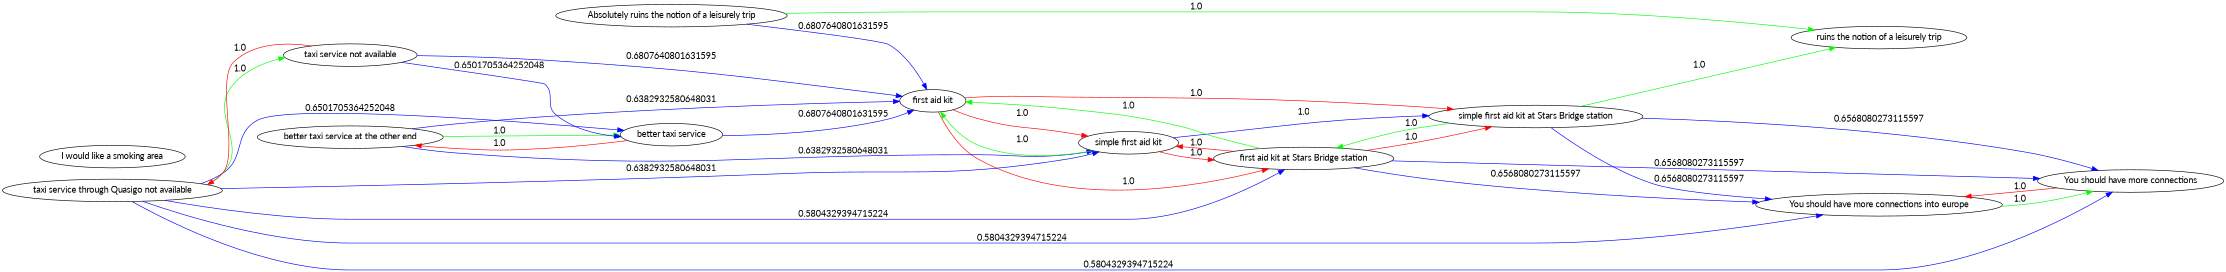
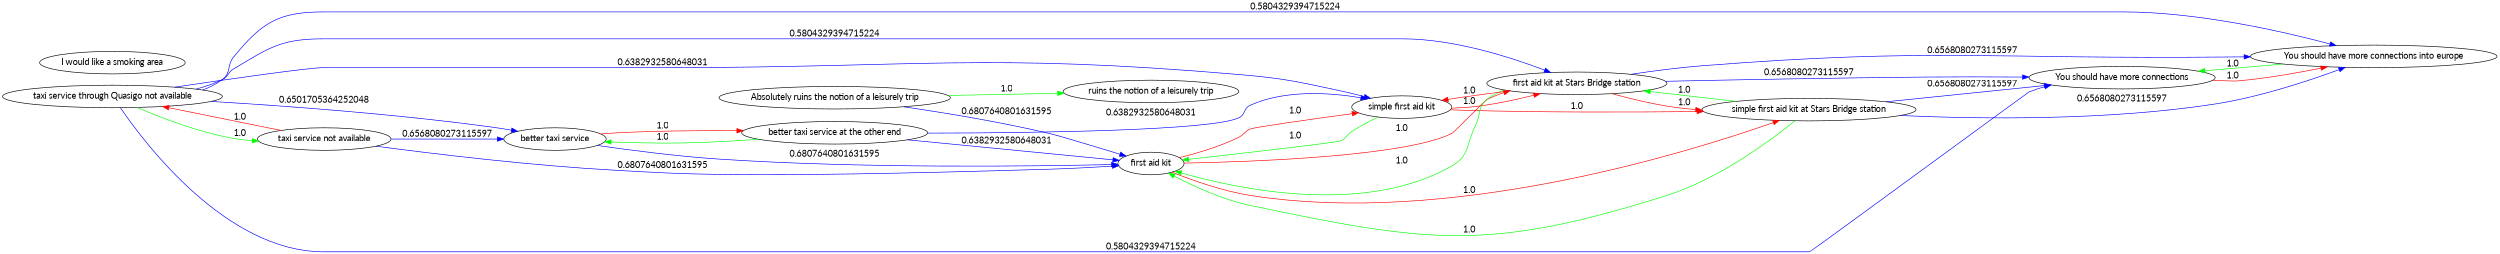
edge "taxi service not available" -> "better taxi service": label "0.6501705364252048" -> "0.6568080273115597"
edge "simple first aid kit at Stars Bridge station" -> "ruins the notion of a leisurely trip": now "simple first aid kit at Stars Bridge station" -> "first aid kit"
edge "simple first aid kit" -> "simple first aid kit at Stars Bridge station": color blue -> red
